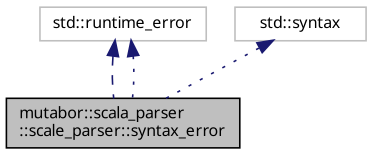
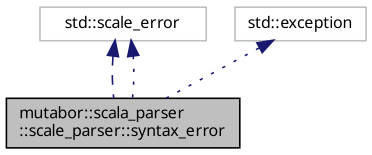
node "std::runtime_error": label "std::runtime_error" -> "std::scale_error"
node "std::syntax": label "std::syntax" -> "std::exception"
